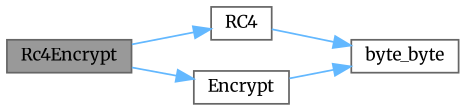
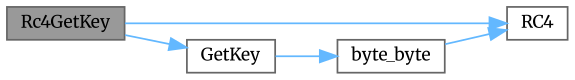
edge "RC4" -> "byte_byte": reversed
node "Rc4Encrypt": label "Rc4Encrypt" -> "Rc4GetKey"
node "Encrypt": label "Encrypt" -> "GetKey"
